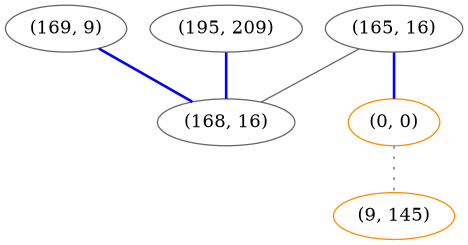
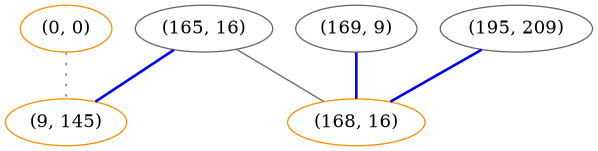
edge "(165, 16)" -- "(0, 0)": now "(165, 16)" -- "(9, 145)"
node "(168, 16)": color gray40 -> darkorange
